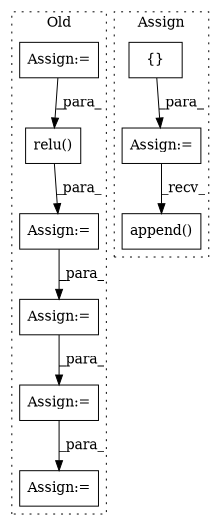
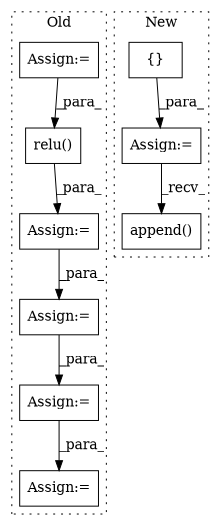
cluster "Assign": label "Assign" -> "New"
